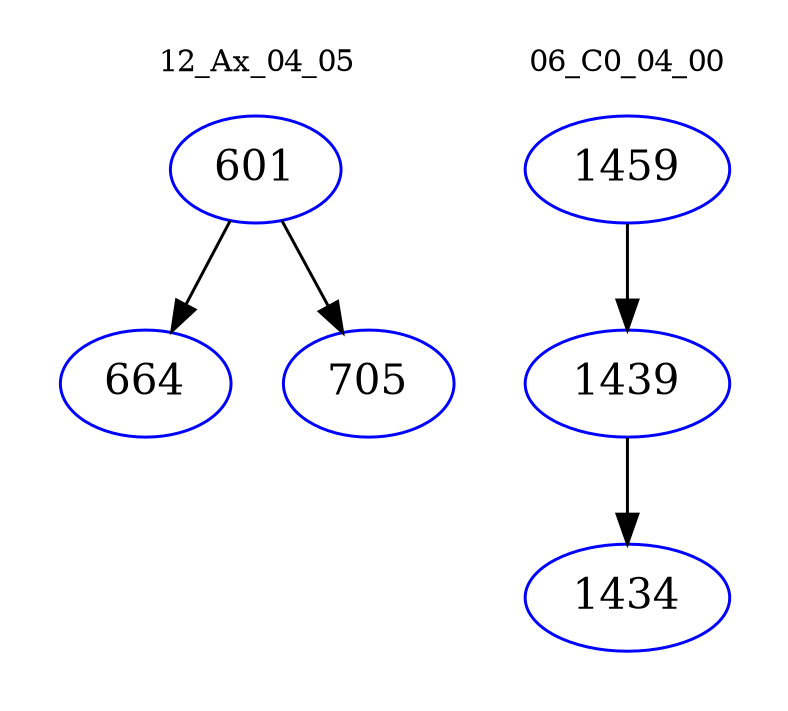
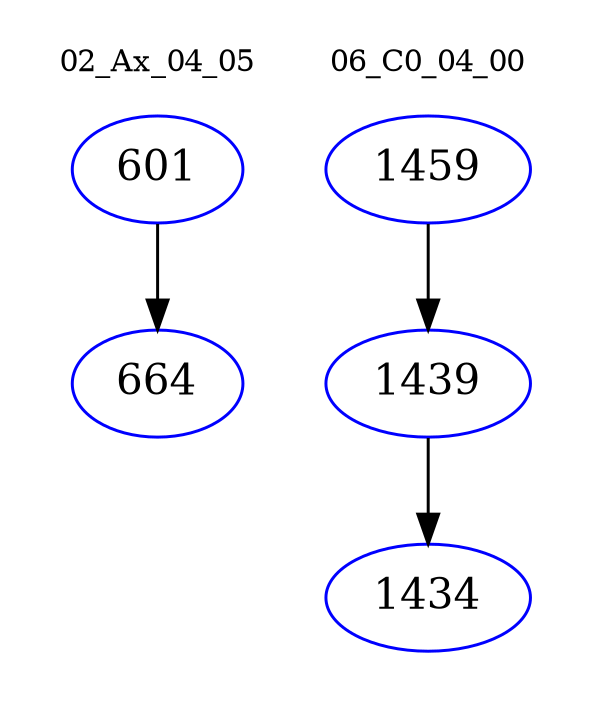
cluster "12_Ax_04_05": label "12_Ax_04_05" -> "02_Ax_04_05"
node "705": removed
